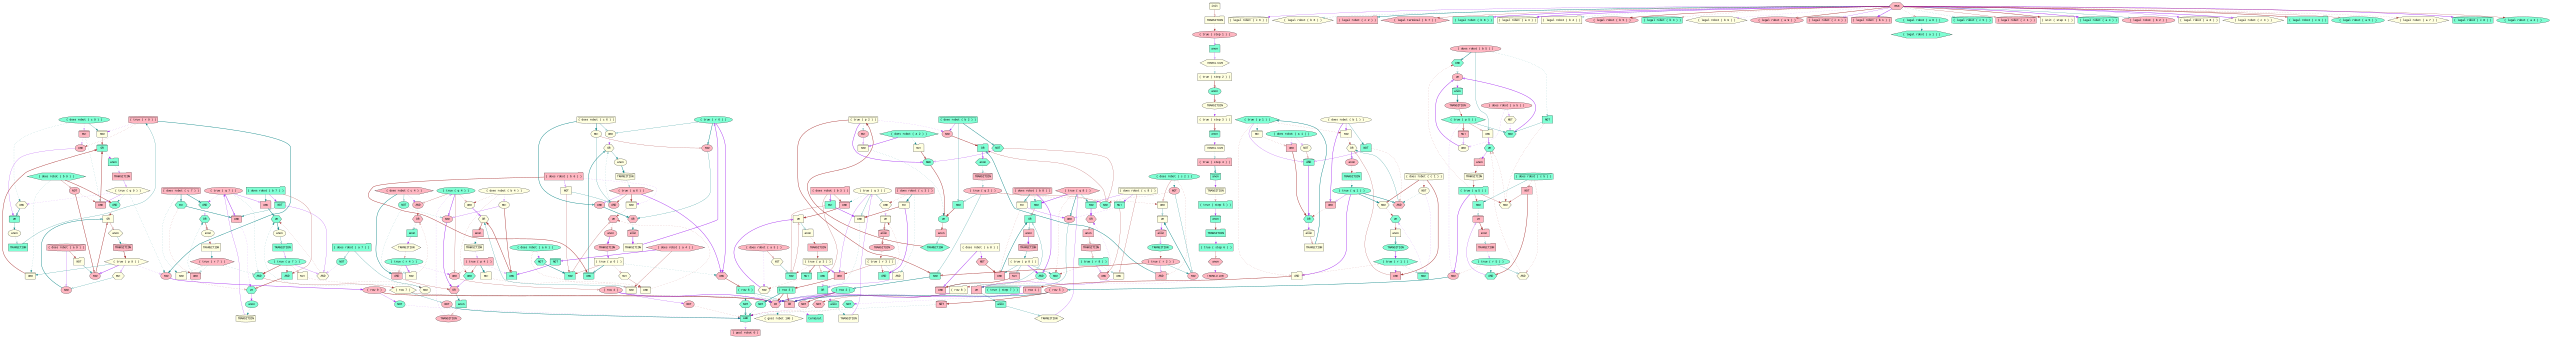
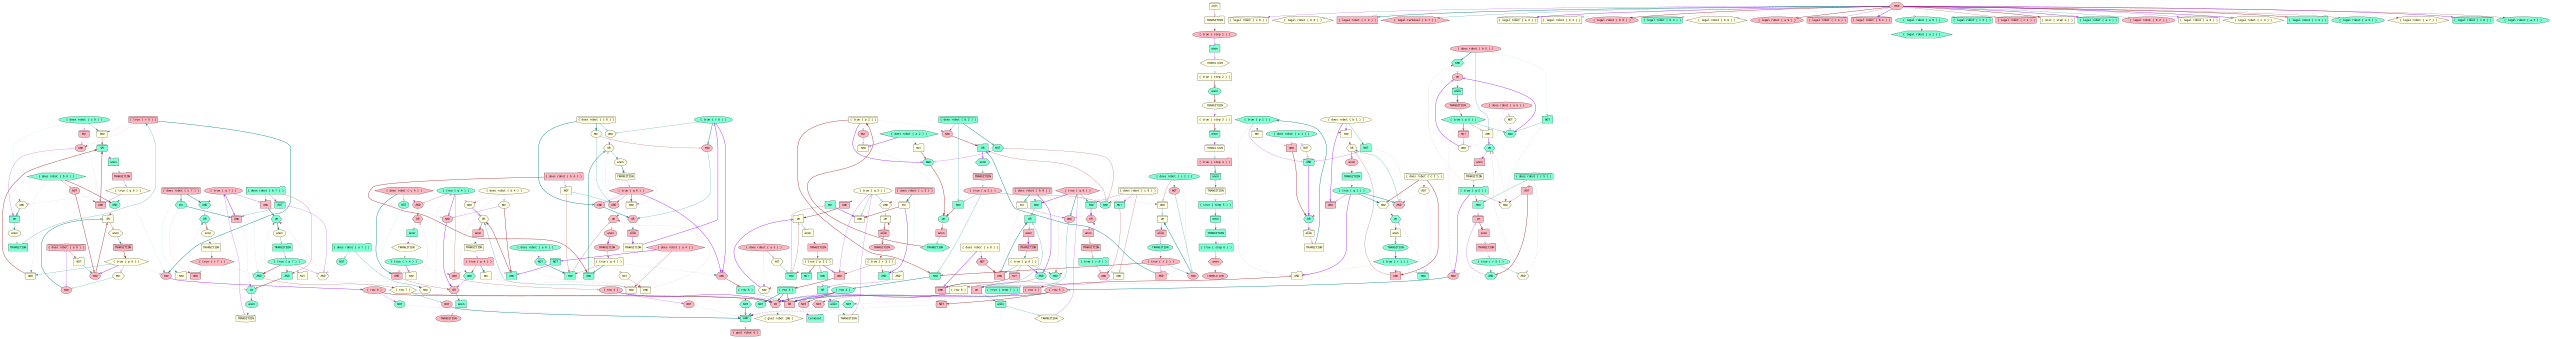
edge "TRUE" -> "( legal terminal ( b 7 ) )": color brown -> teal
node "( legal robot ( b 8 ) )": removed
node "( does robot ( b 3 ) )": removed
